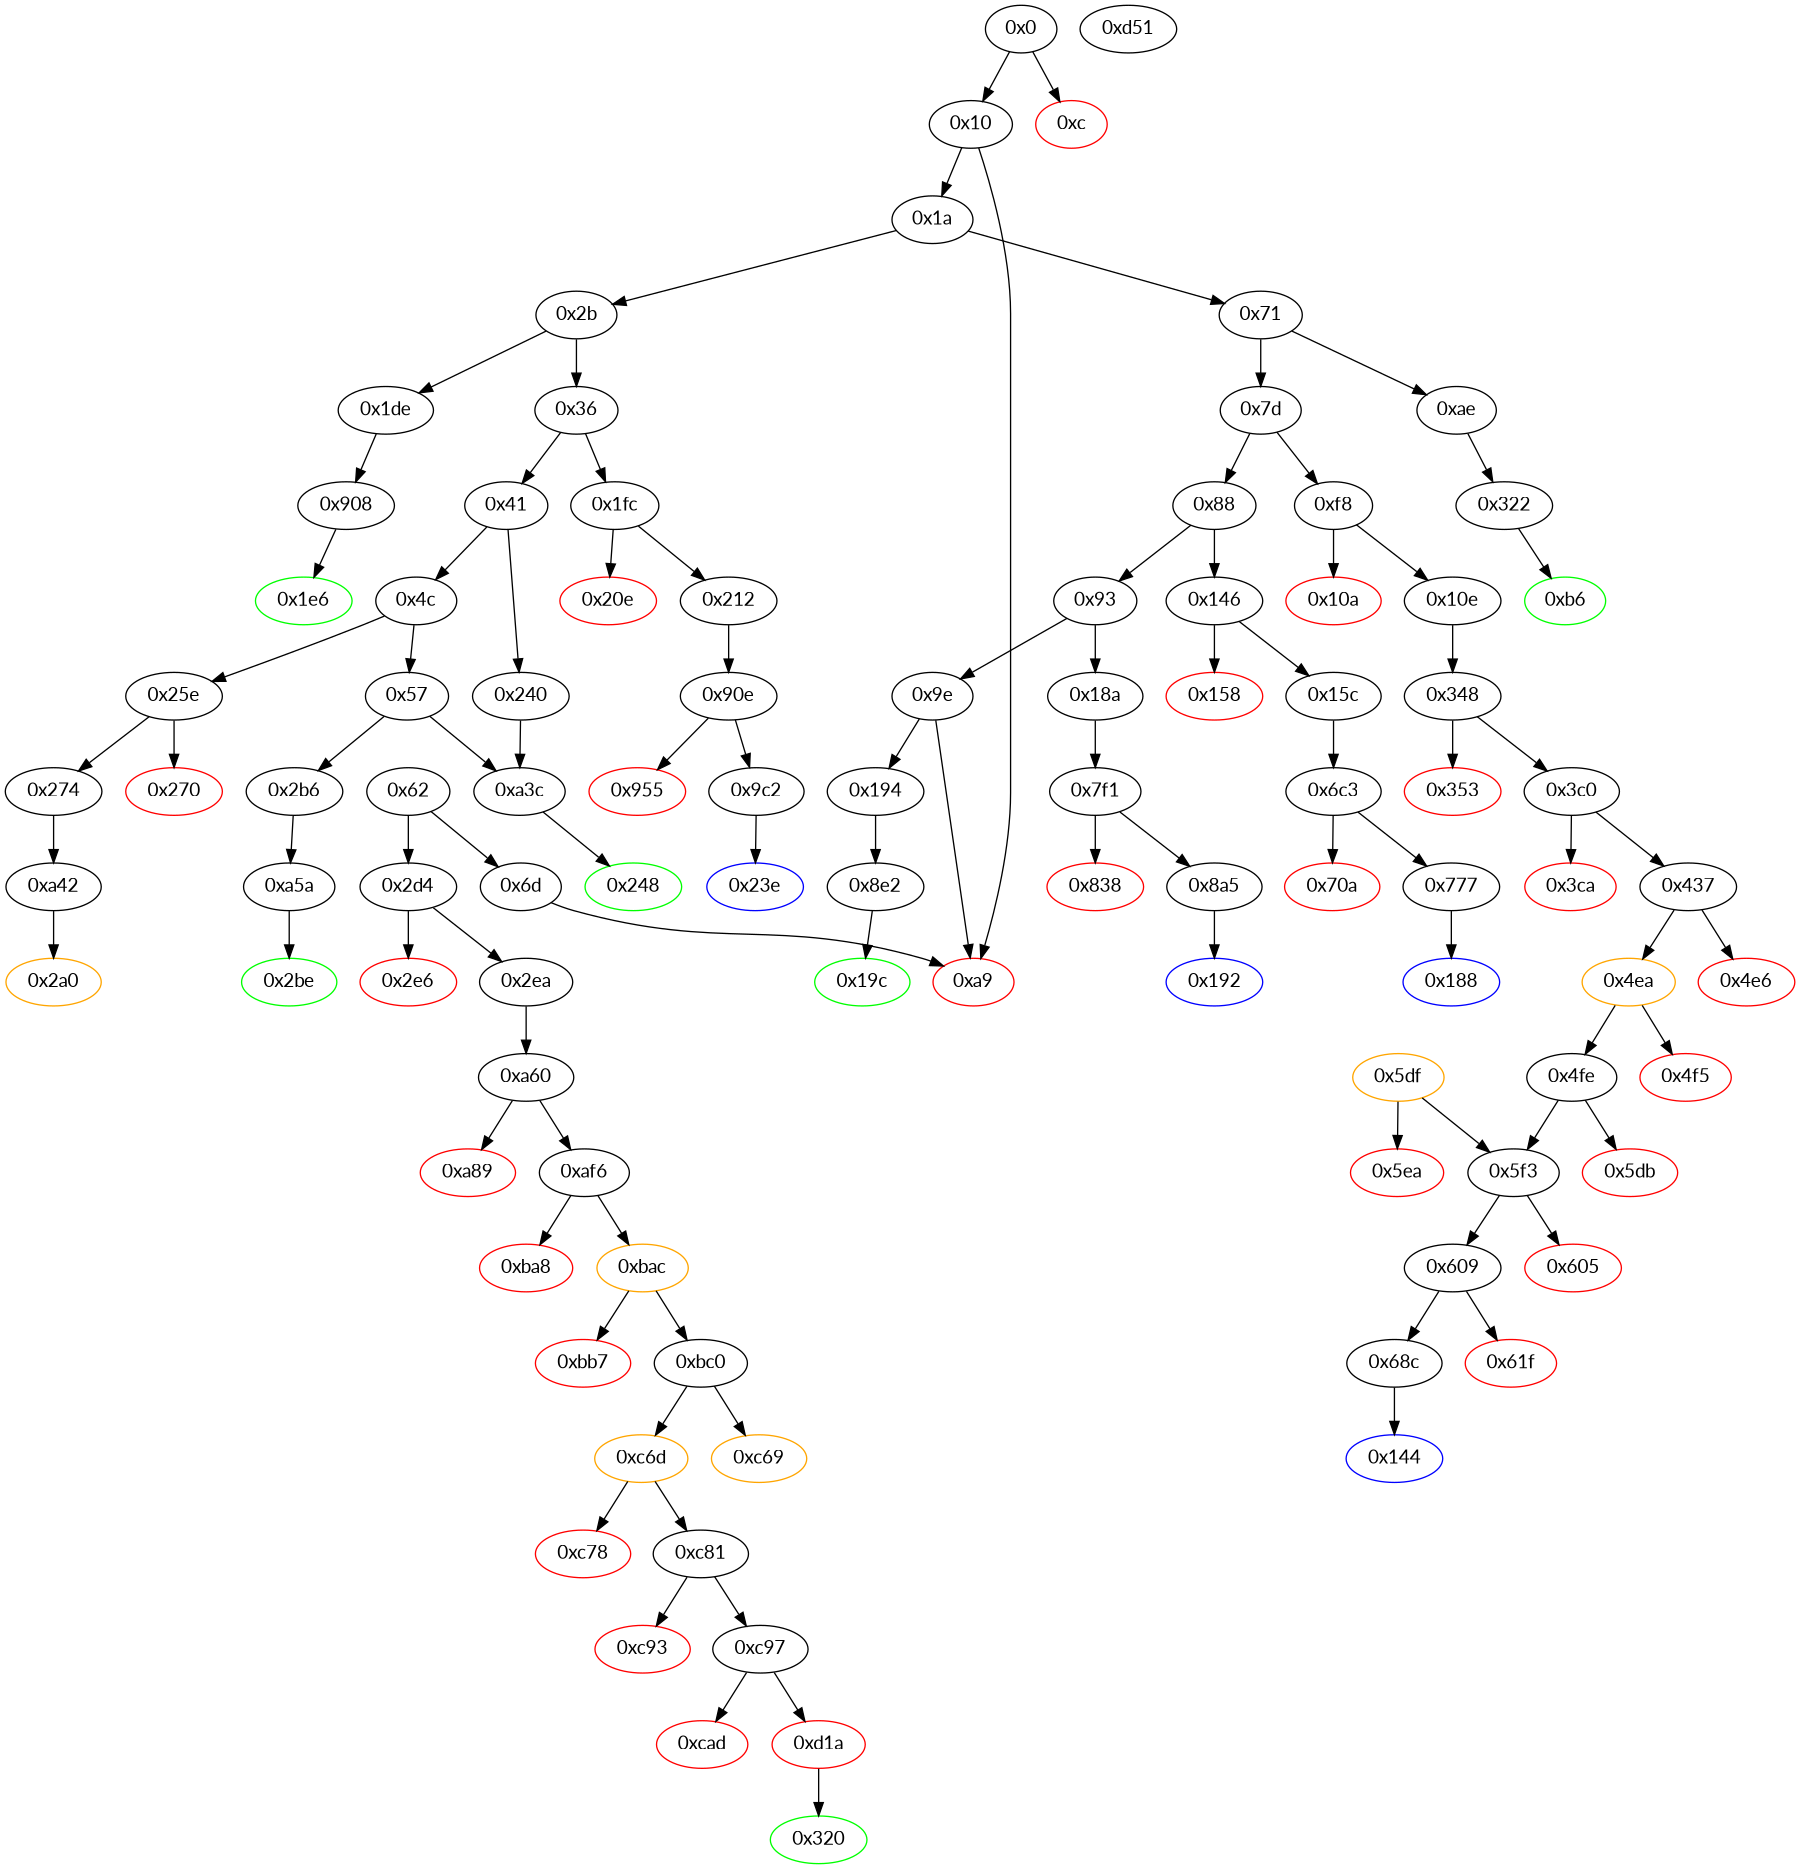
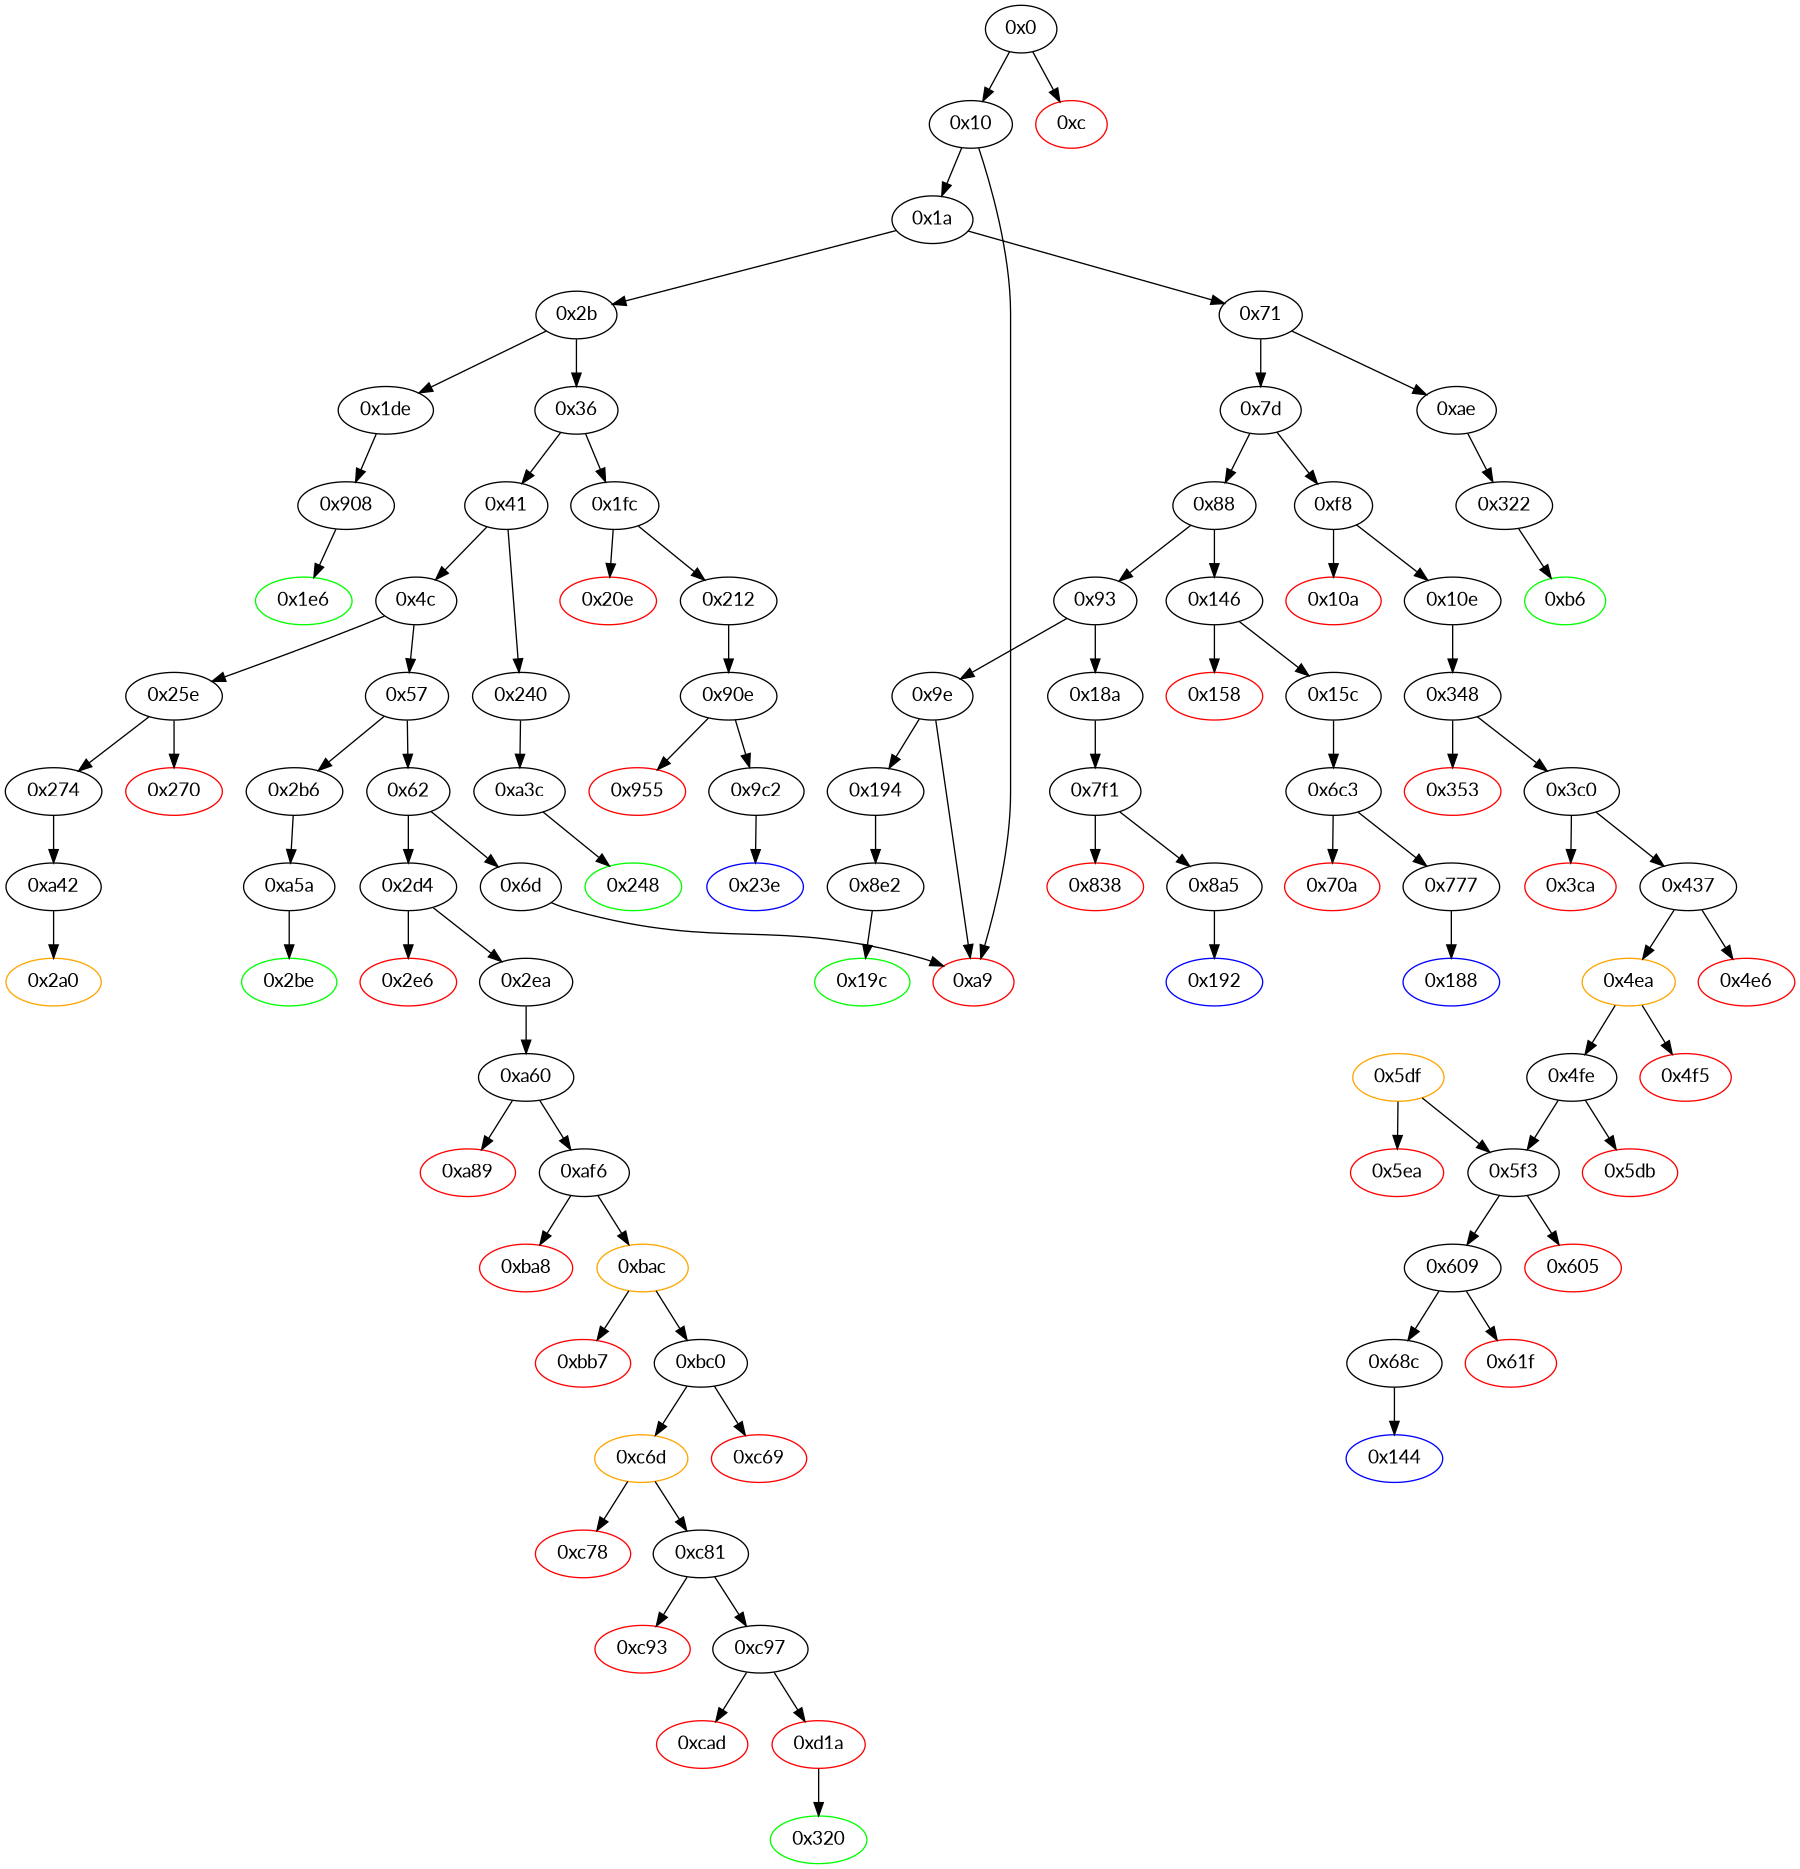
node "0xd51": removed
edge "0x57" -> "0xa3c": now "0x57" -> "0x62"
node "0xc69": color orange -> red
